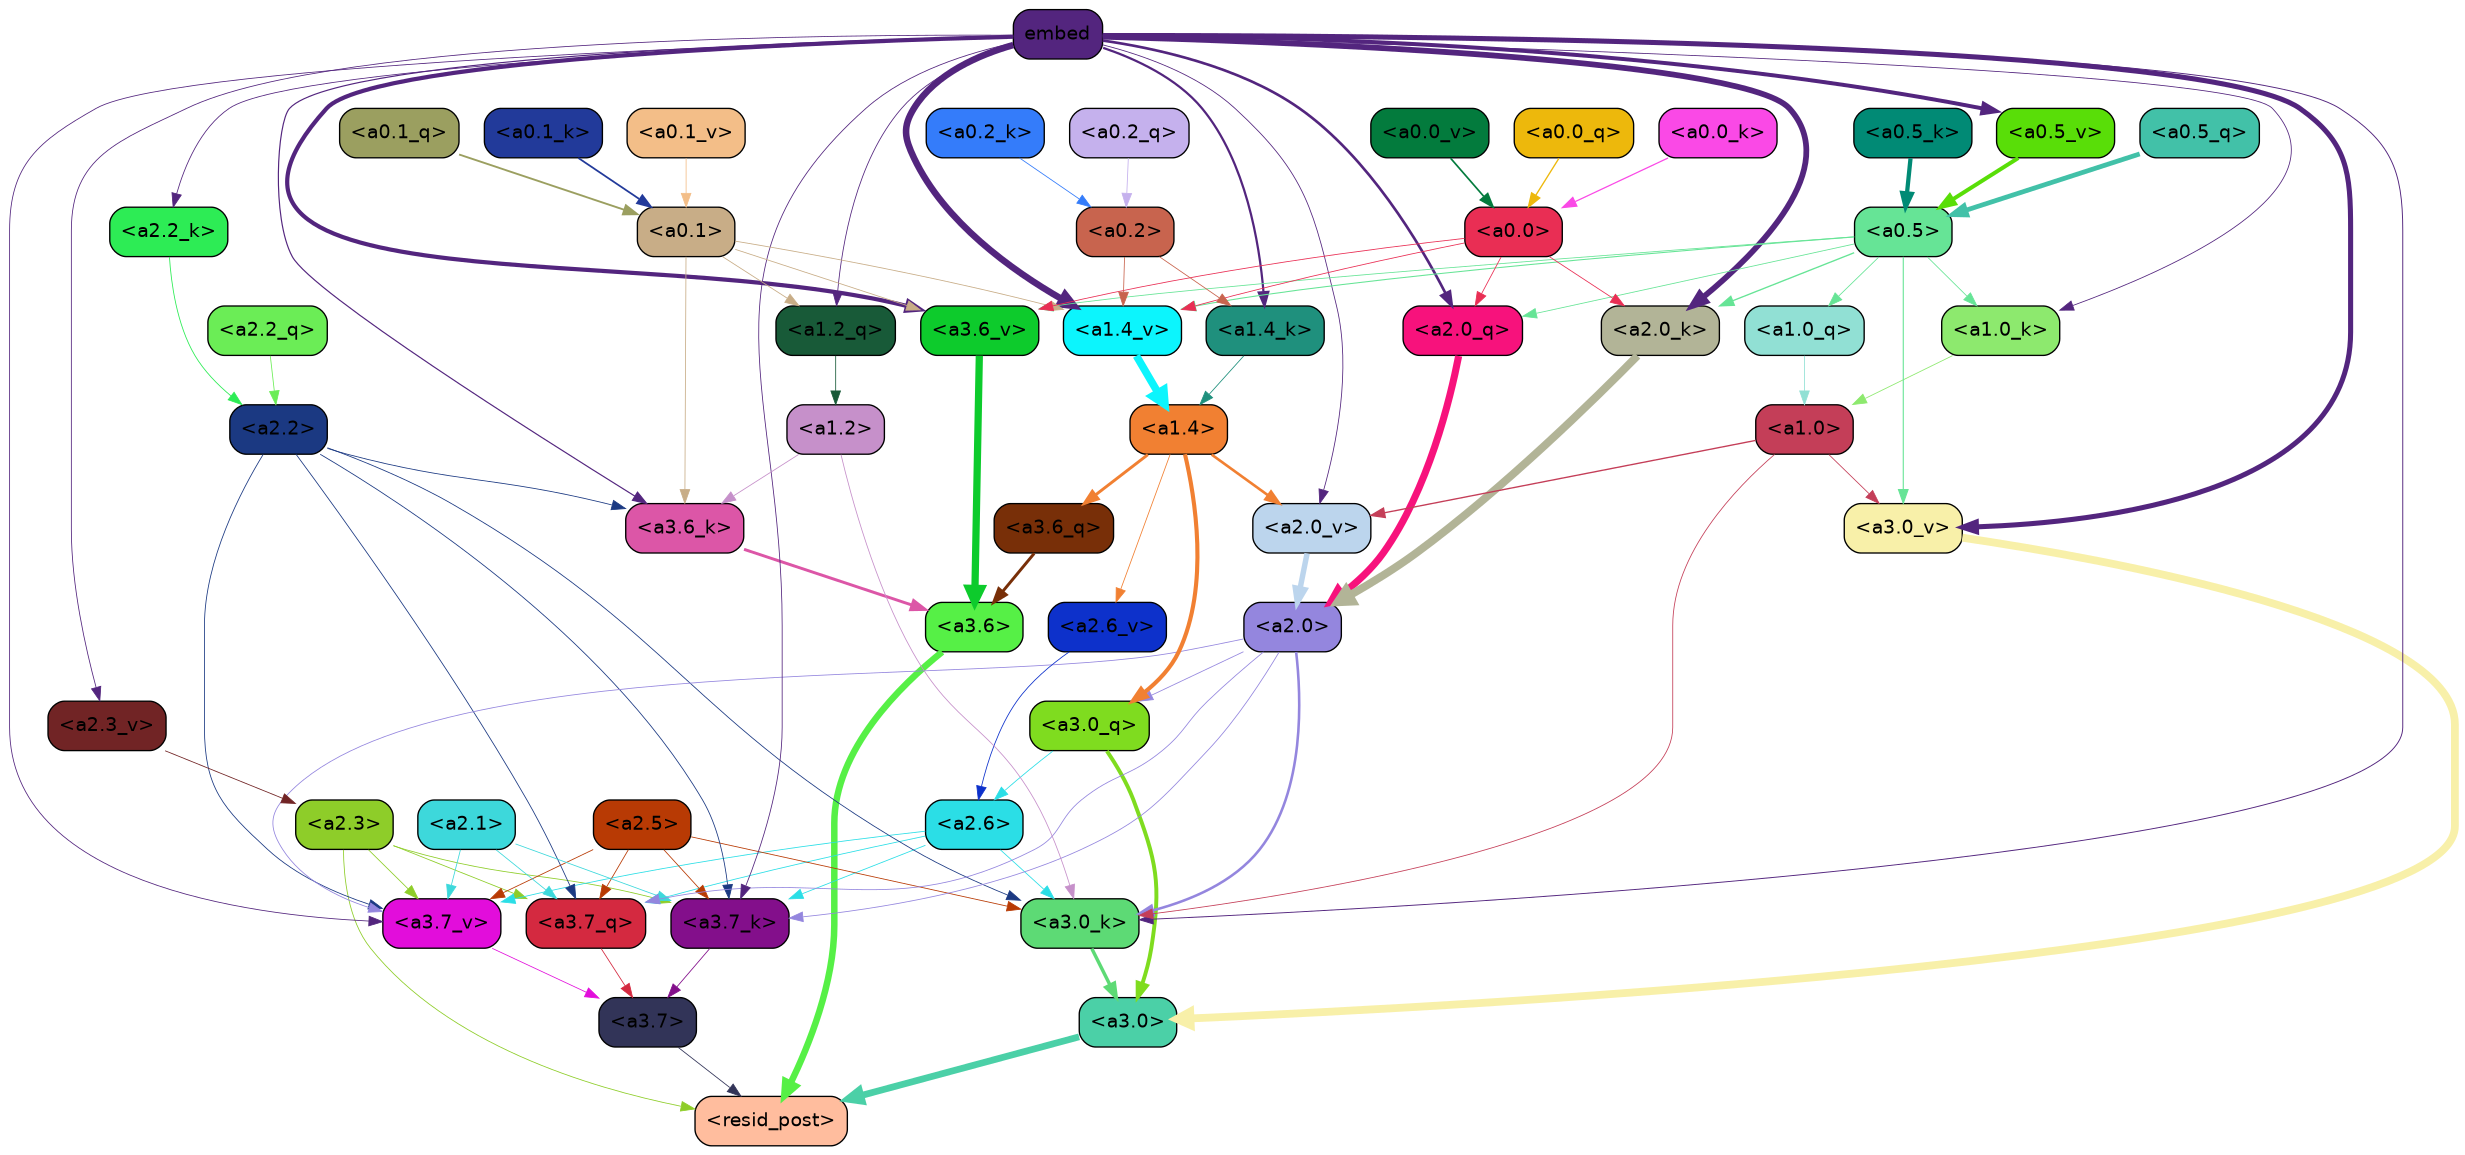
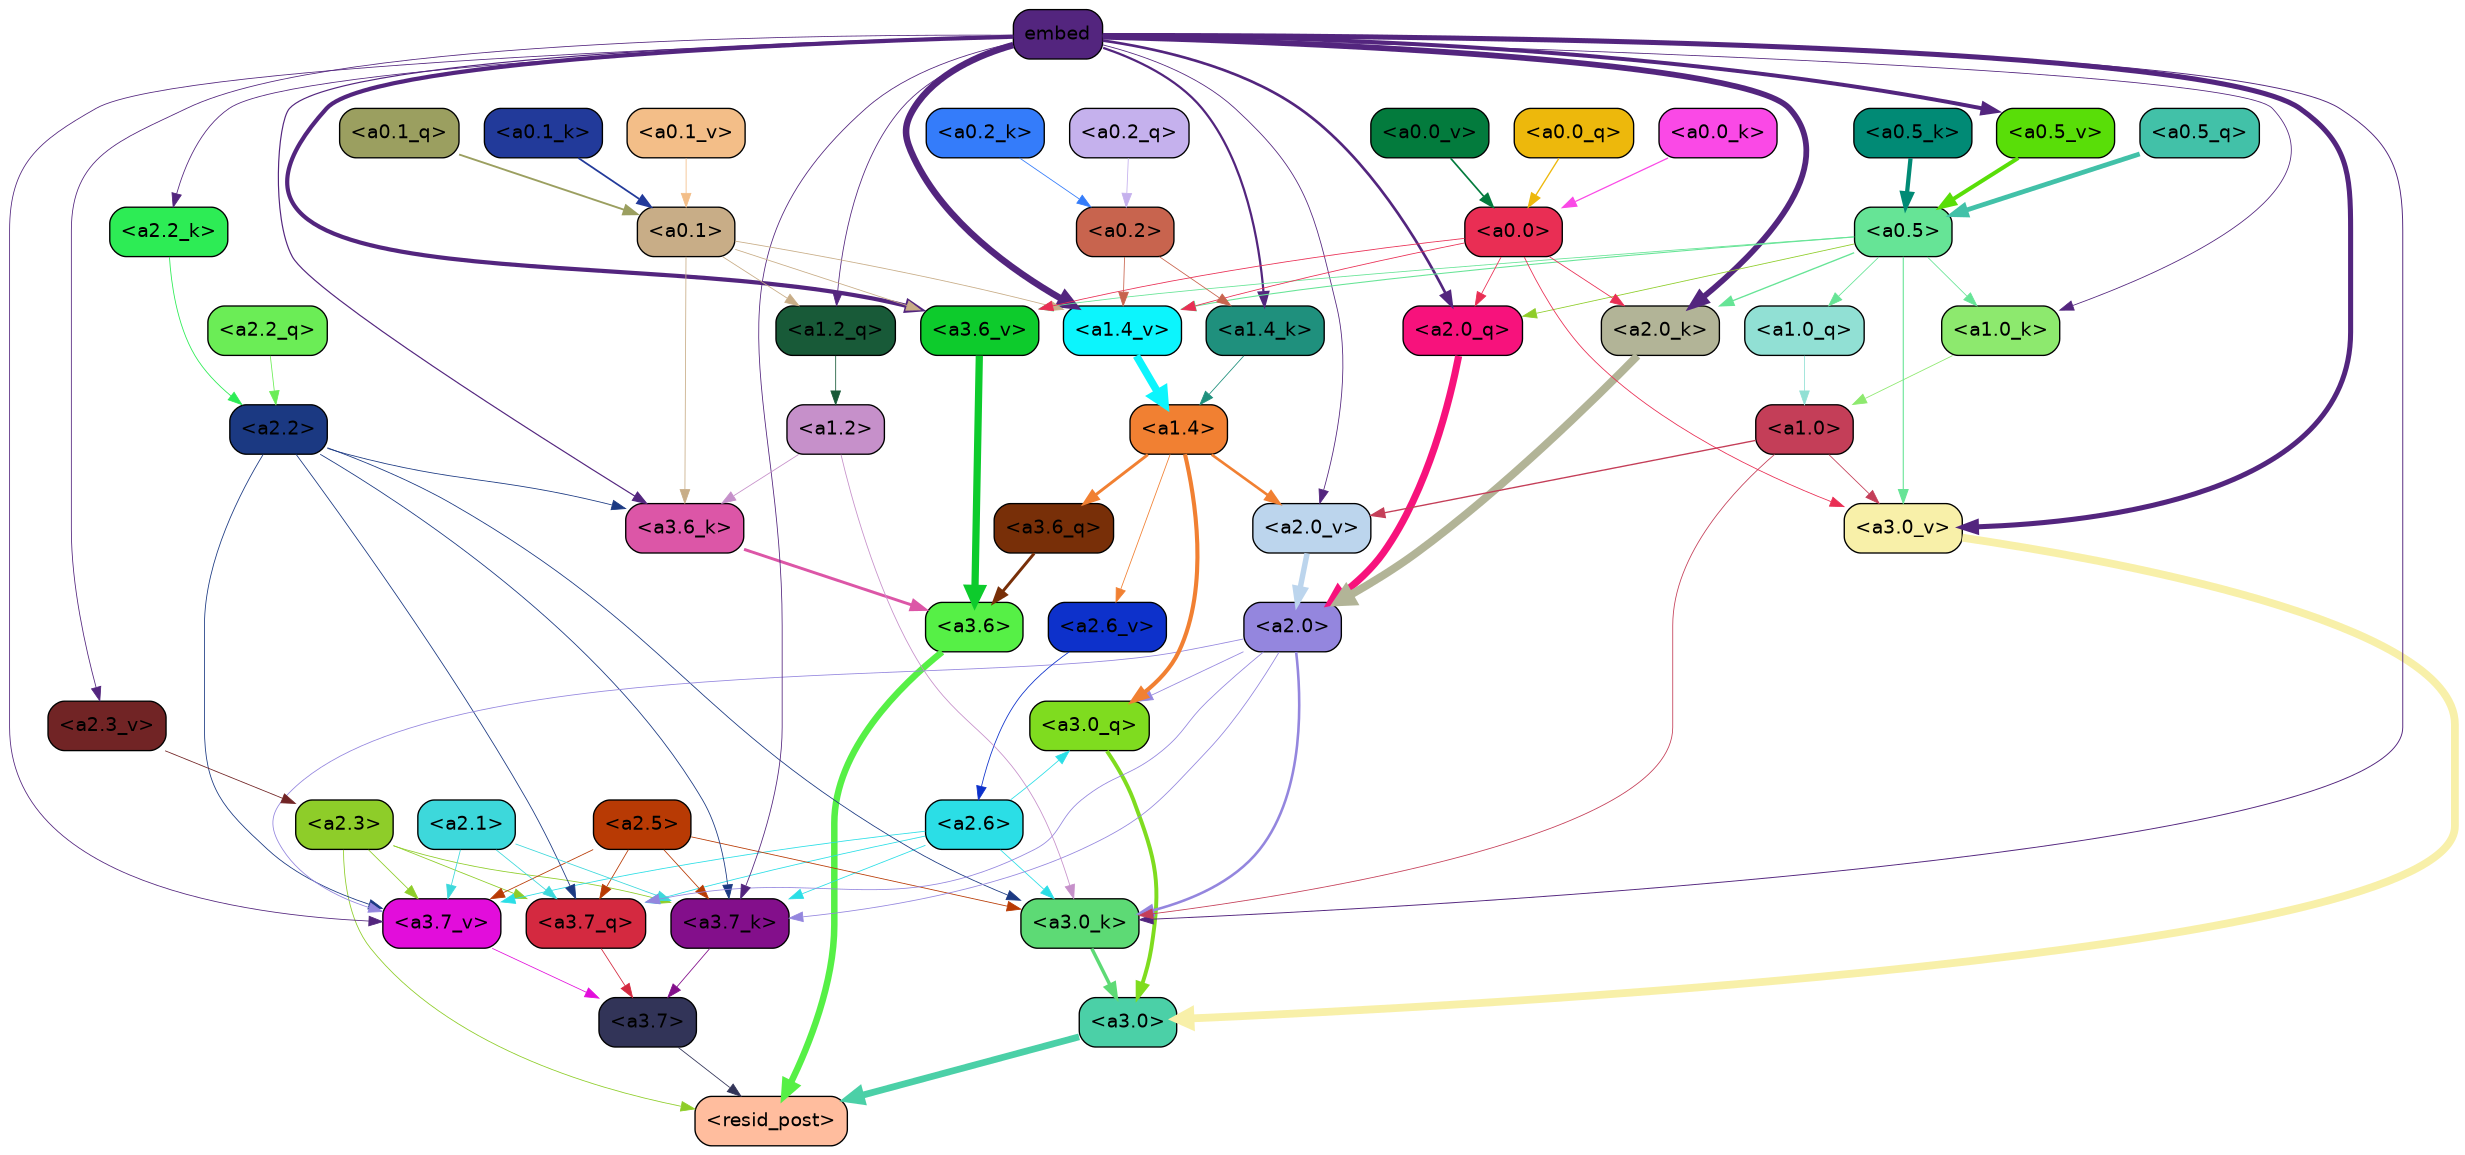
edge "<a0.5>" -> "<a2.0_q>": color #66e496 -> #8ecd29
edge "<a0.0>" -> "<a3.0_v>": added
edge "<a3.0_q>" -> "<a2.6>": reversed
